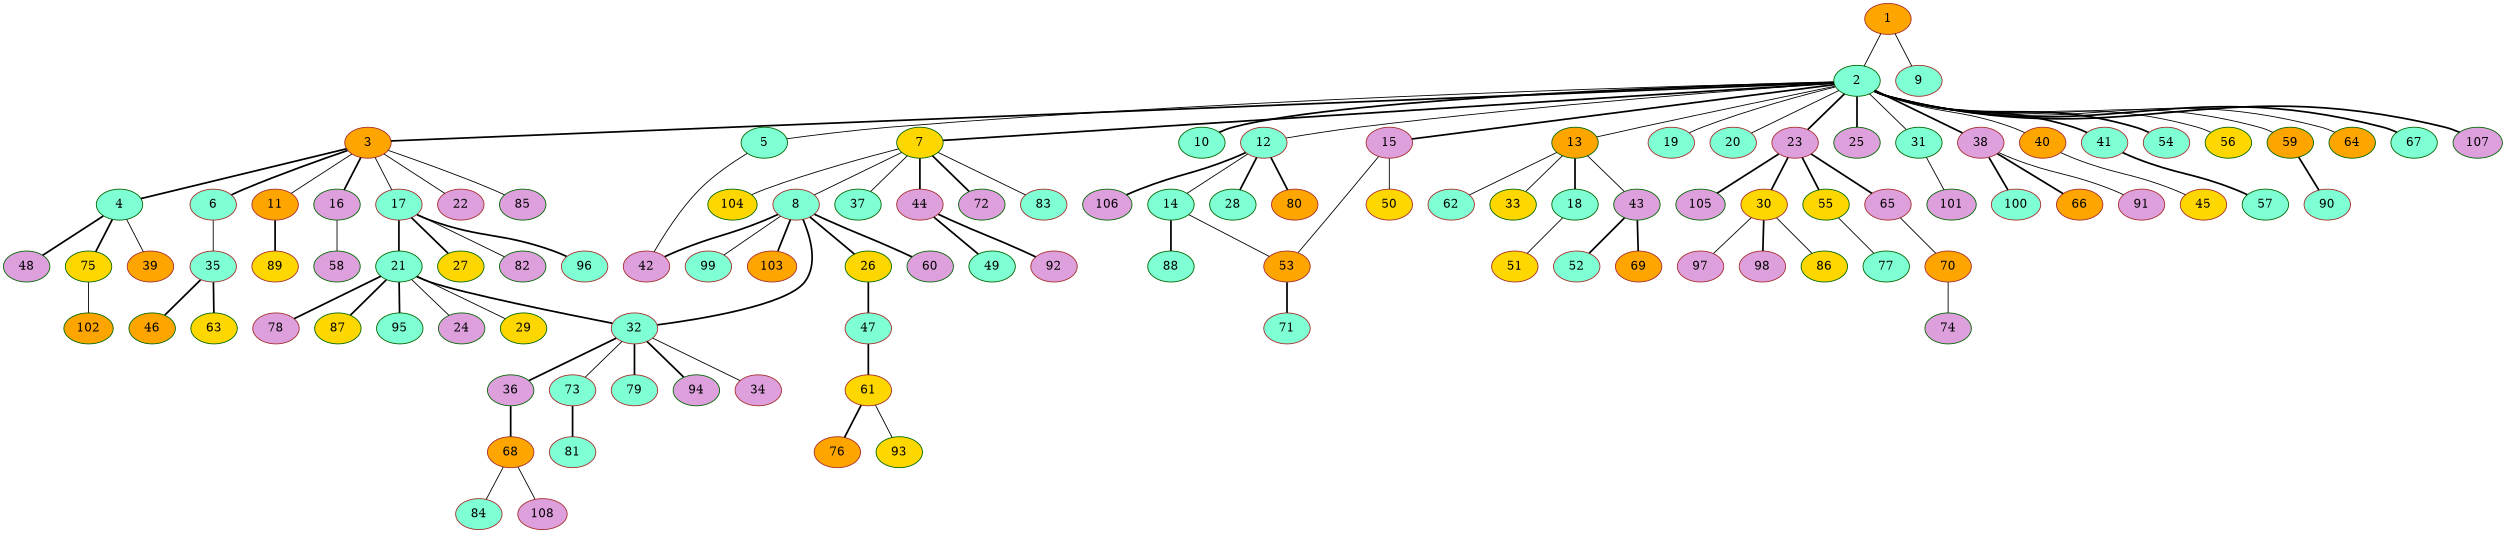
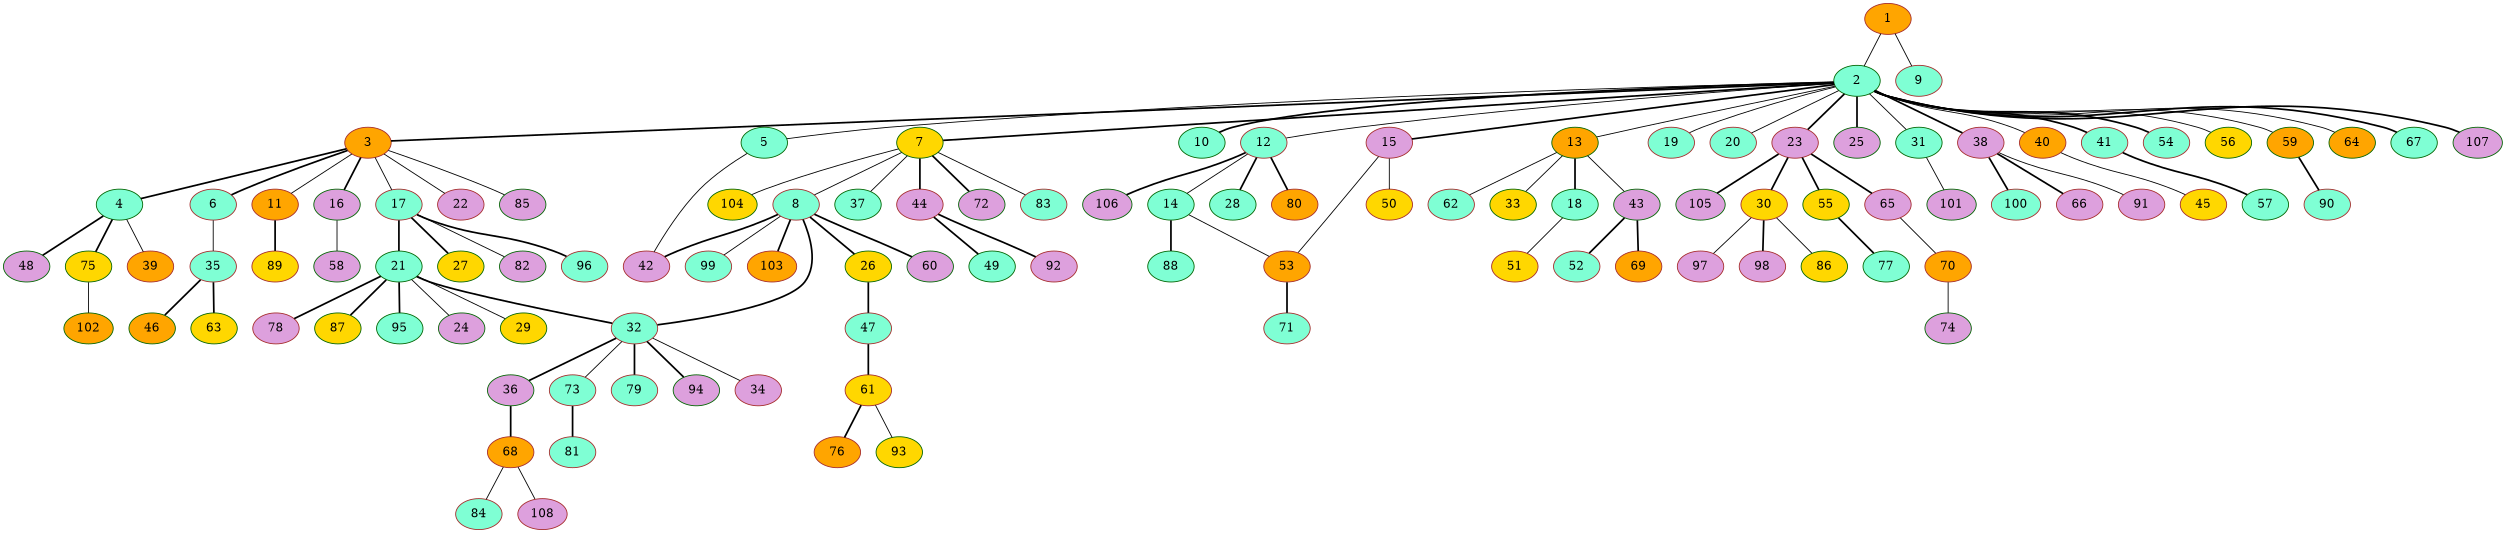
node "66": fillcolor orange -> plum
edge "55" -- "77": style solid -> bold
